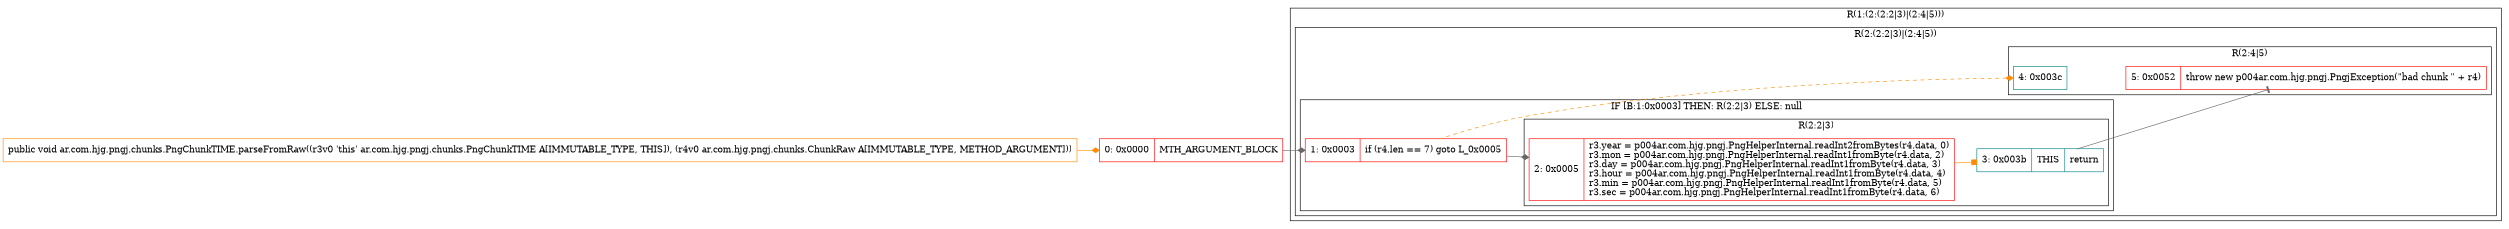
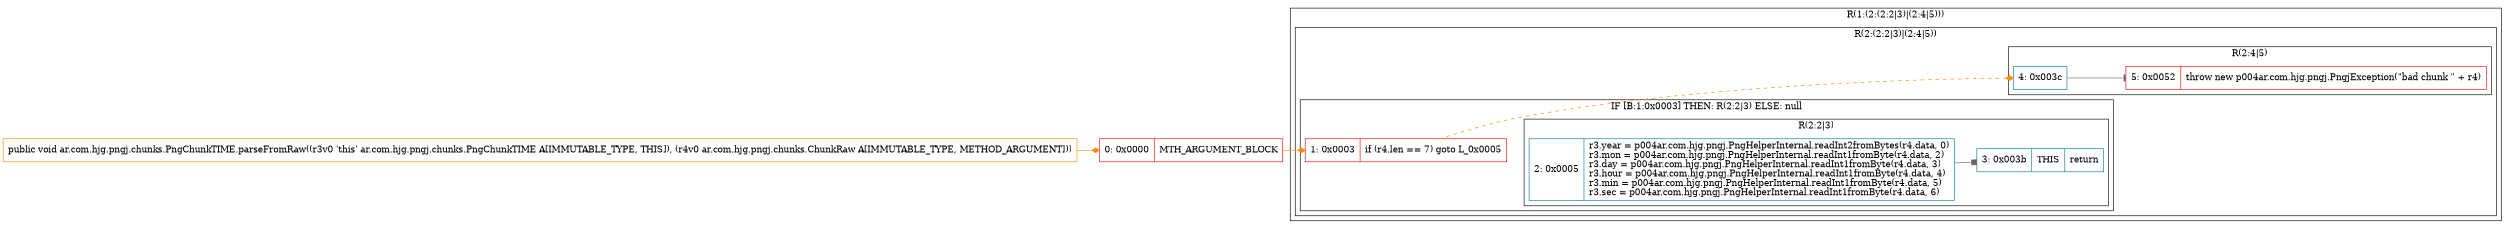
edge "3: 0x003b" -> "5: 0x0052": now "4: 0x003c" -> "5: 0x0052"
edge "0: 0x0000" -> "1: 0x0003": color gray40 -> darkorange
edge "1: 0x0003" -> "2: 0x0005": removed
edge "2: 0x0005" -> "3: 0x003b": color darkorange -> gray40
node "2: 0x0005": color red -> teal
